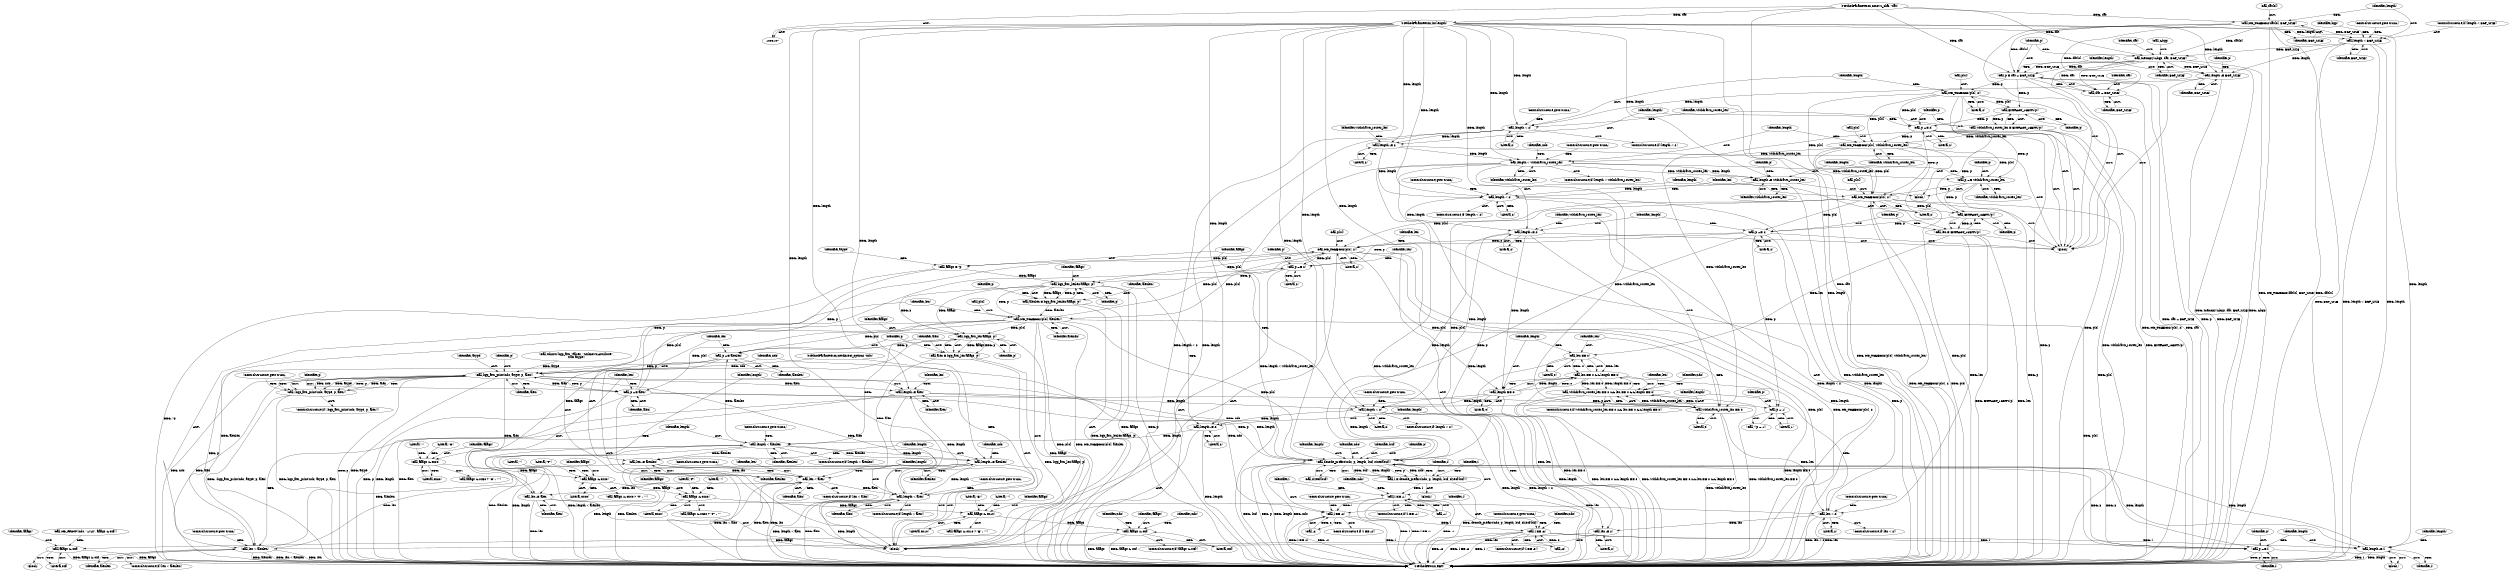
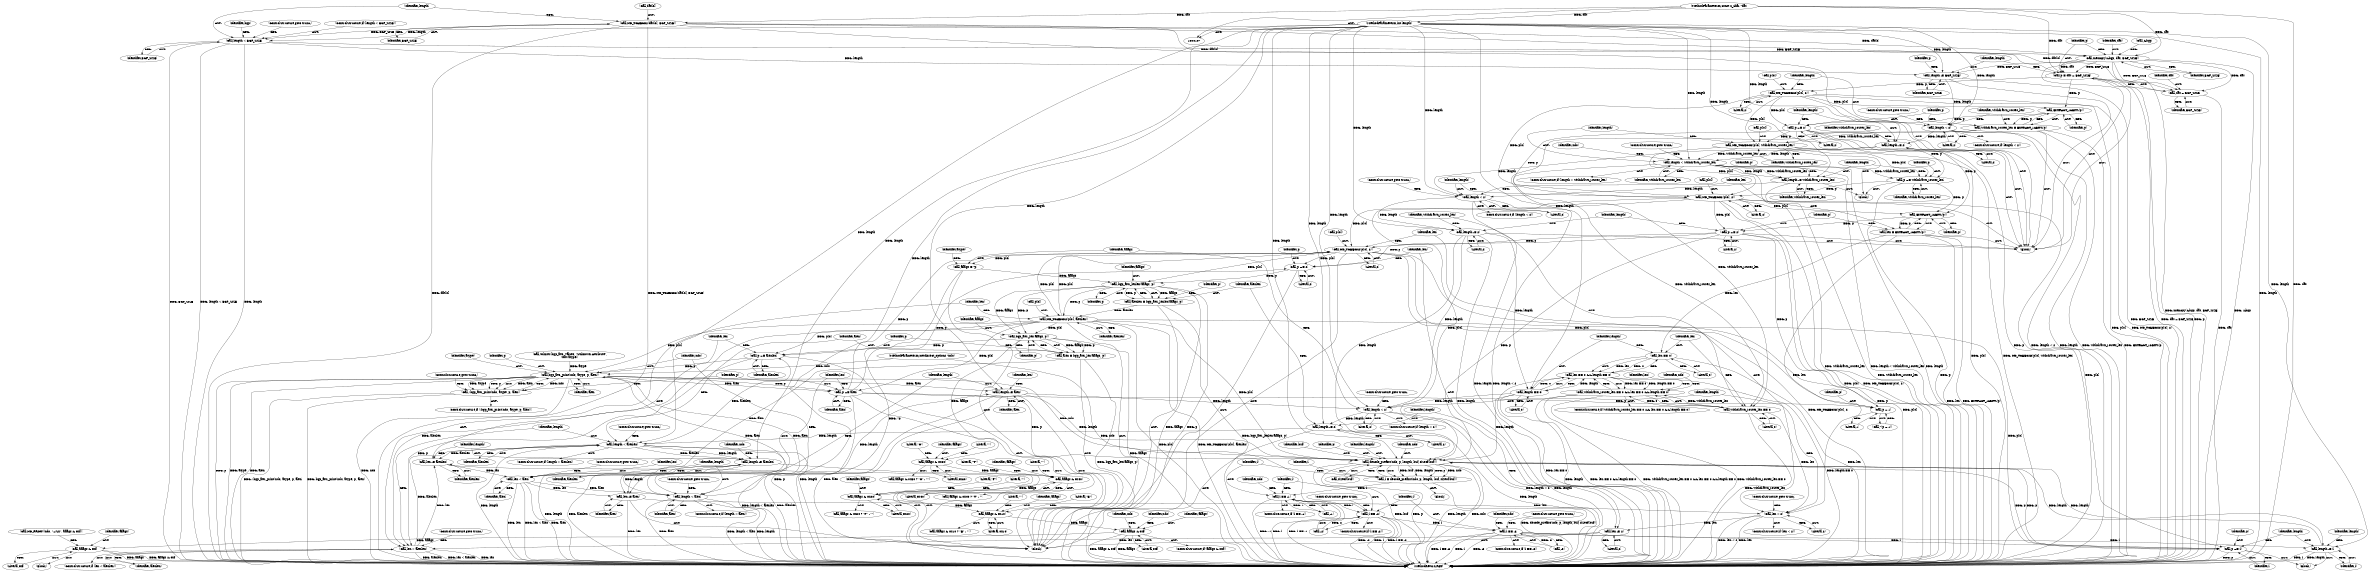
edge "(Call,&bgp)" -> "(Call,memcpy(&bgp, dat, BGP_SIZE))": label "AST: " -> "CFG: "
edge "(MethodParameterIn,int length)" -> "(Call,length < alenlen)": added, label "DDG: length"
node "(ControlStructure,if (len < alen))": removed
